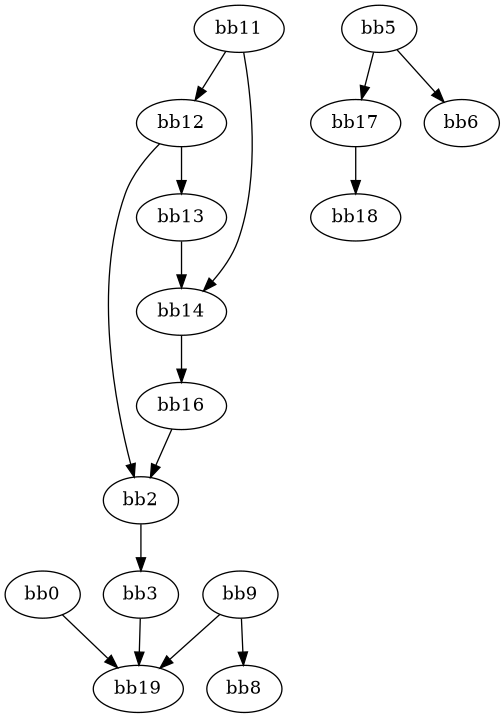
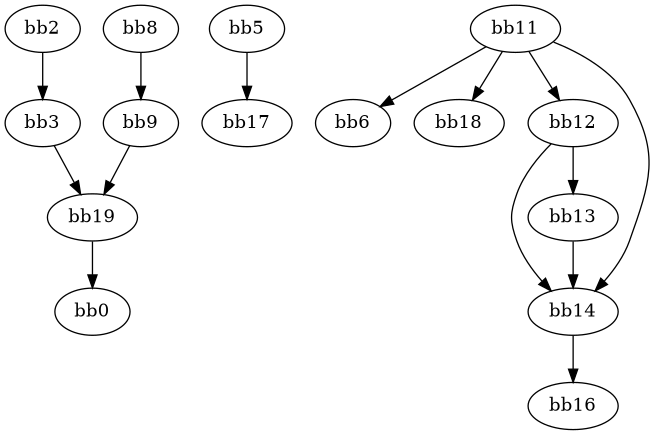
edge "bb5" -> "bb6": now "bb11" -> "bb6"
edge "bb17" -> "bb18": now "bb11" -> "bb18"
edge "bb12" -> "bb2": now "bb12" -> "bb14"
edge "bb16" -> "bb2": removed
edge "bb9" -> "bb8": reversed
edge "bb0" -> "bb19": reversed
